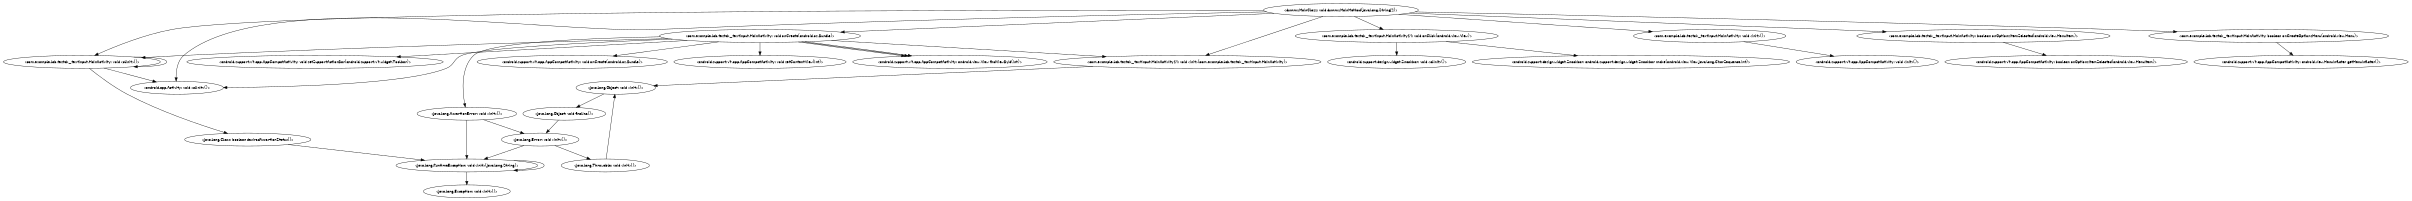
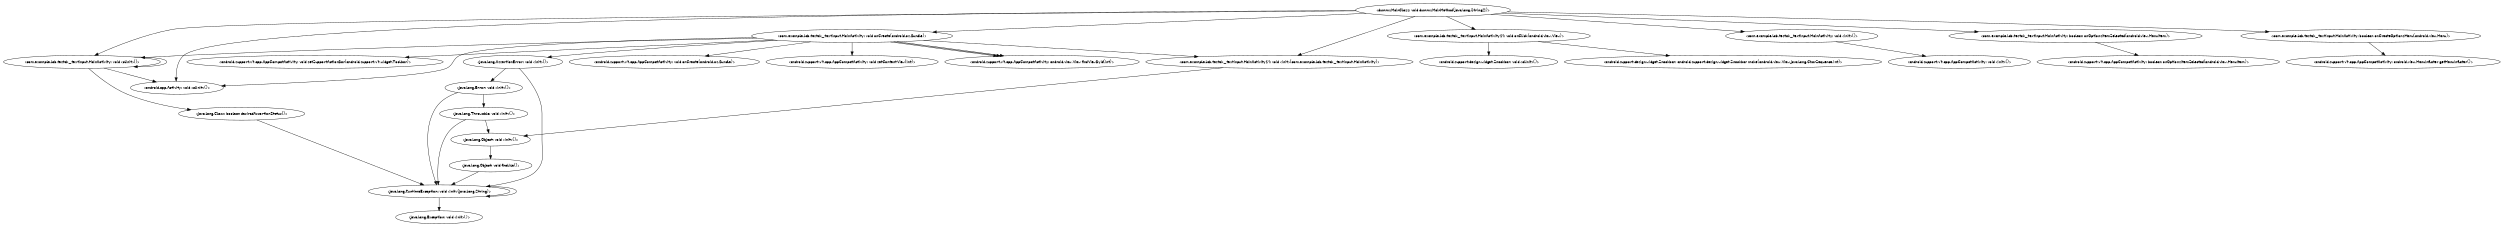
edge "<java.lang.Object: void finalize()>" -> "<java.lang.Error: void <init>()>": now "<java.lang.Object: void finalize()>" -> "<java.lang.RuntimeException: void <init>(java.lang.String)>"
edge "<java.lang.Throwable: void <init>()>" -> "<java.lang.RuntimeException: void <init>(java.lang.String)>": added
